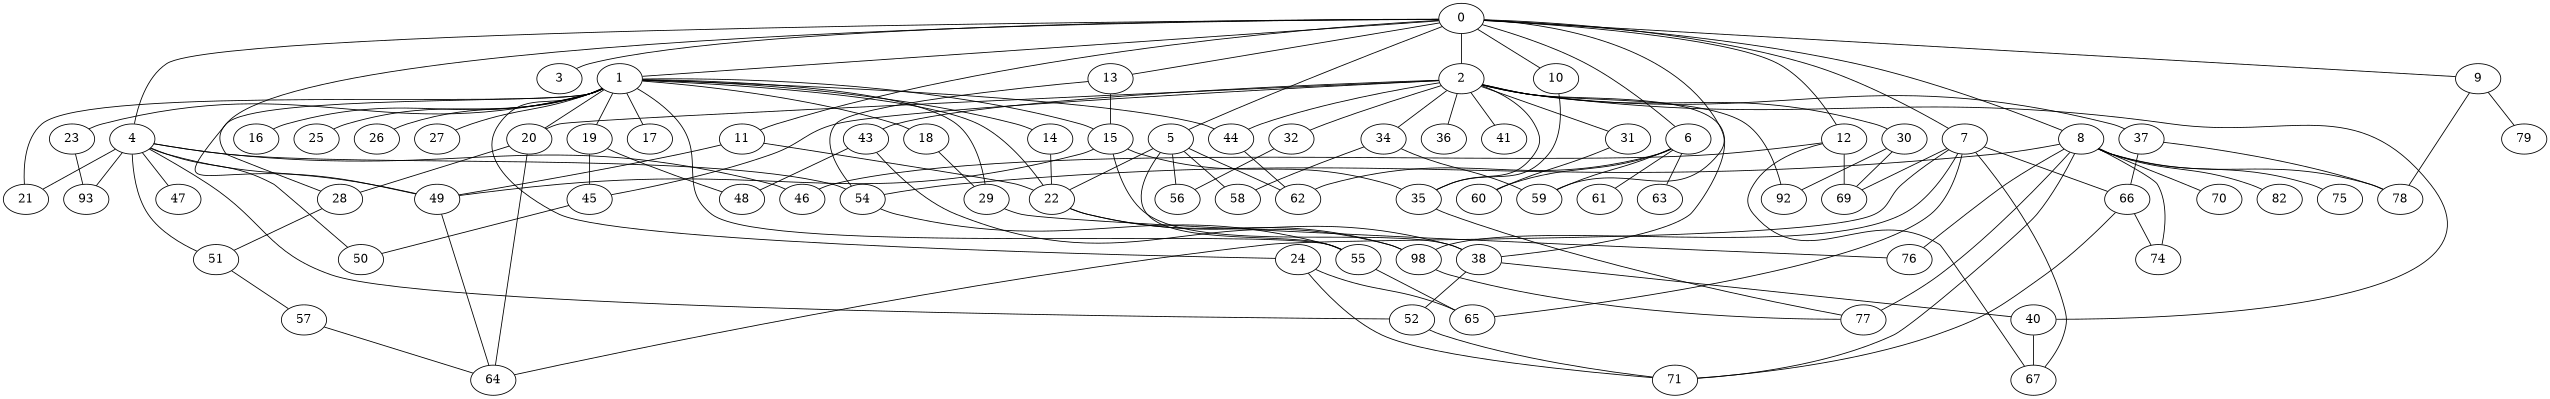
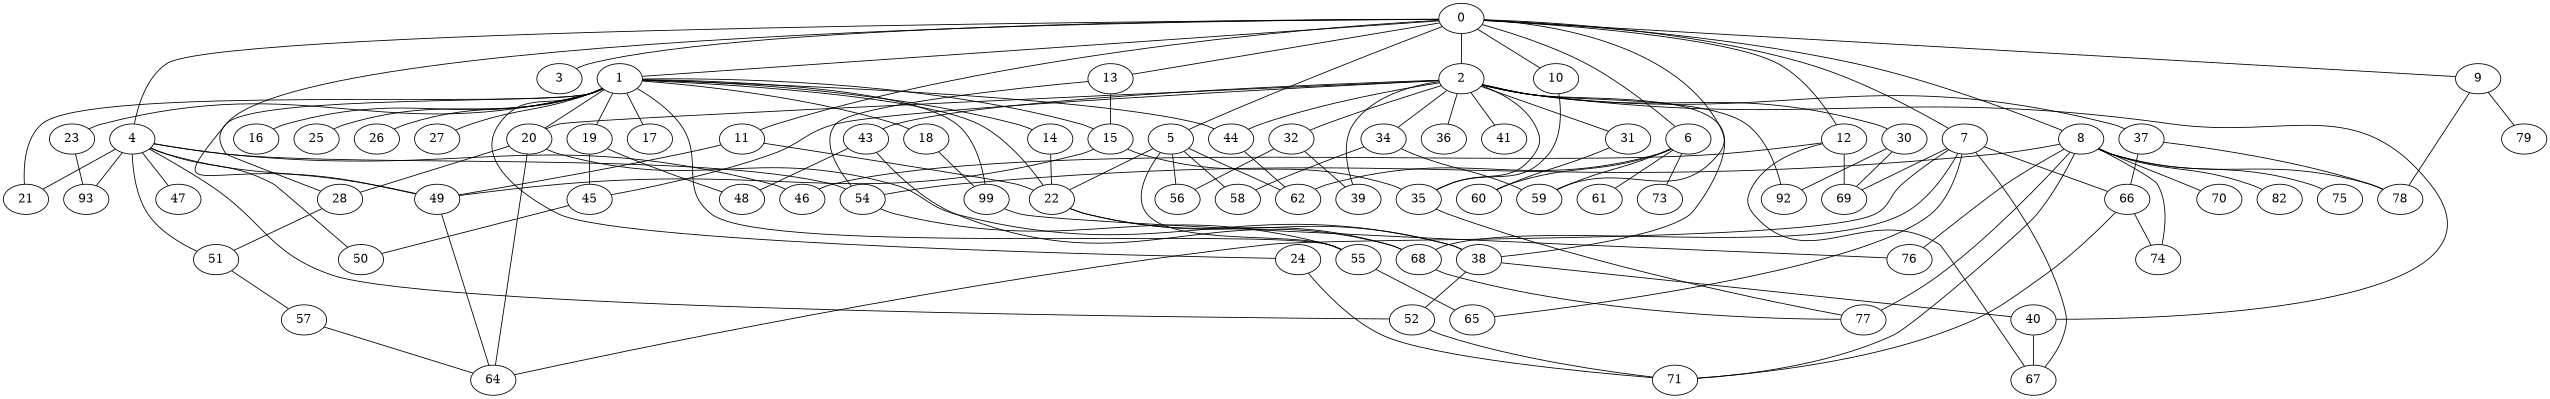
node "29": label "29" -> "99"
node "39": added
node "63": label "63" -> "73"
edge "15" -- "38": now "20" -- "38"
node "98": label "98" -> "68"
edge "24" -- "65": removed
